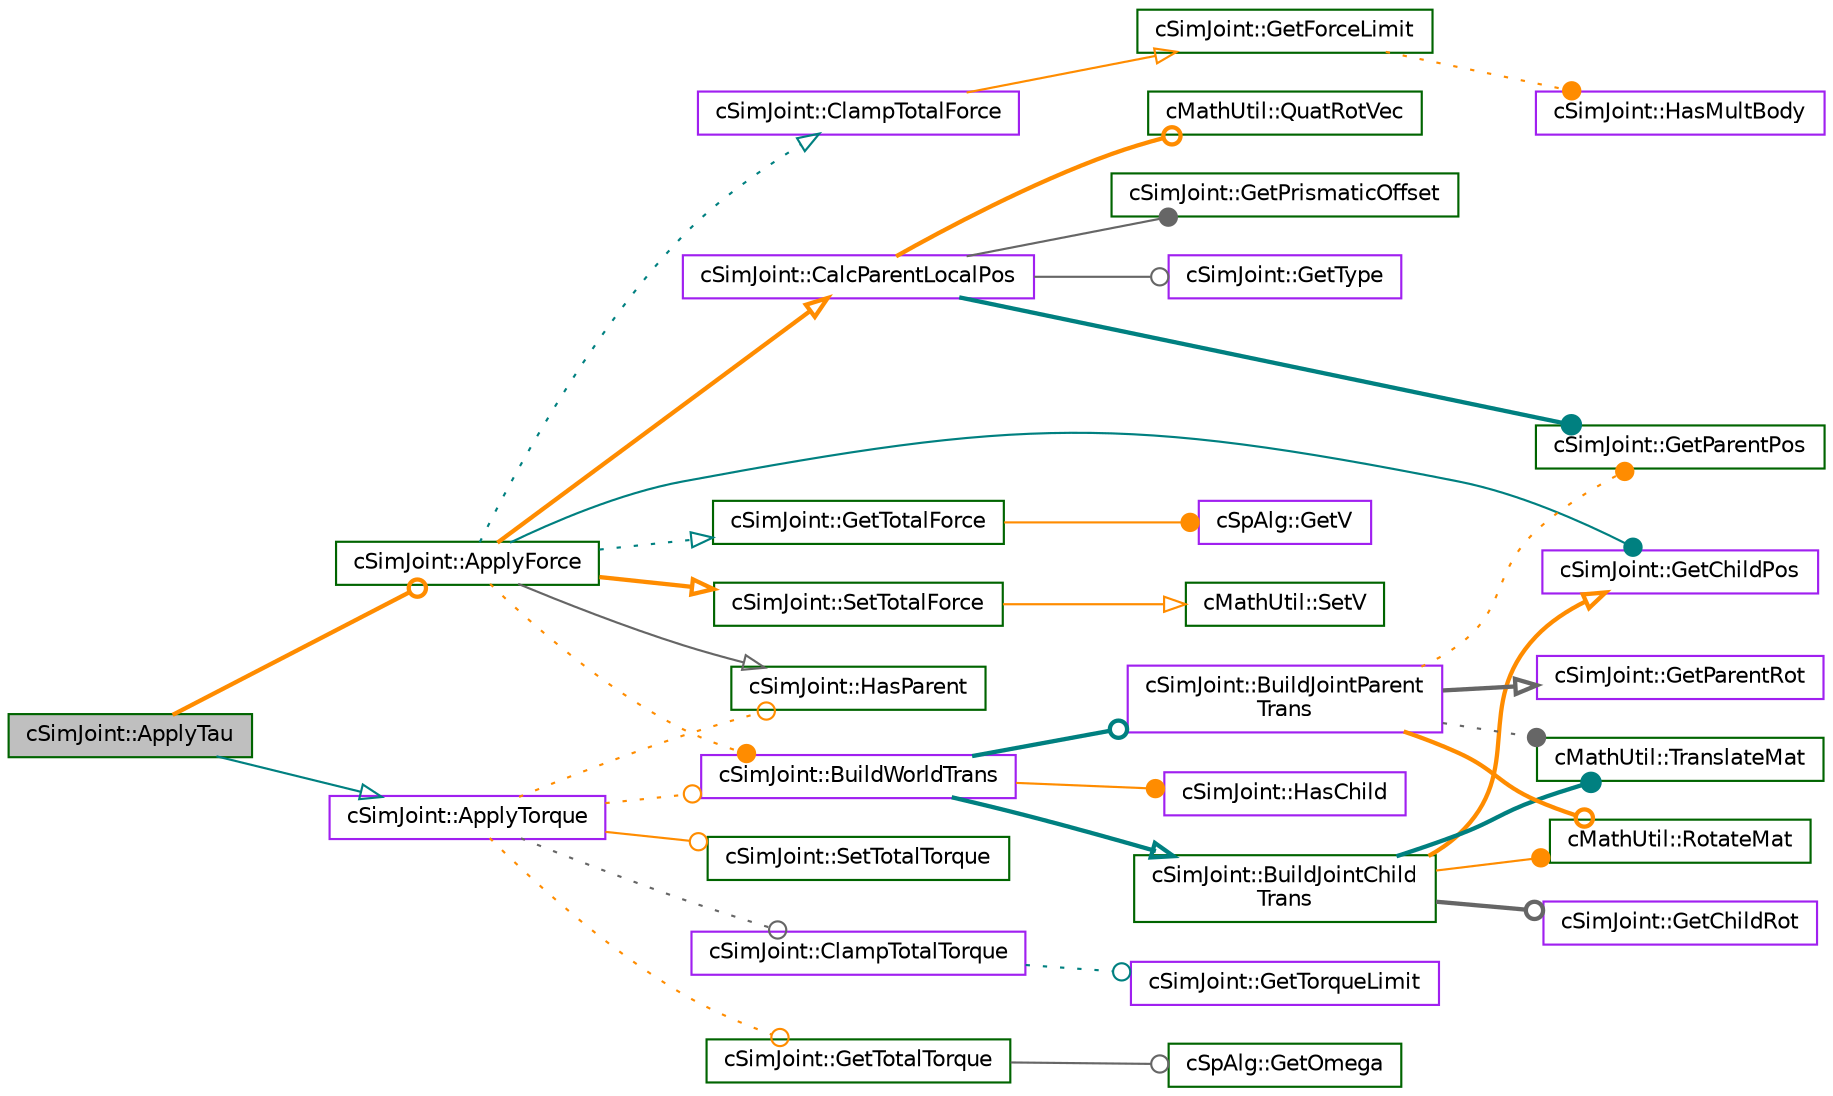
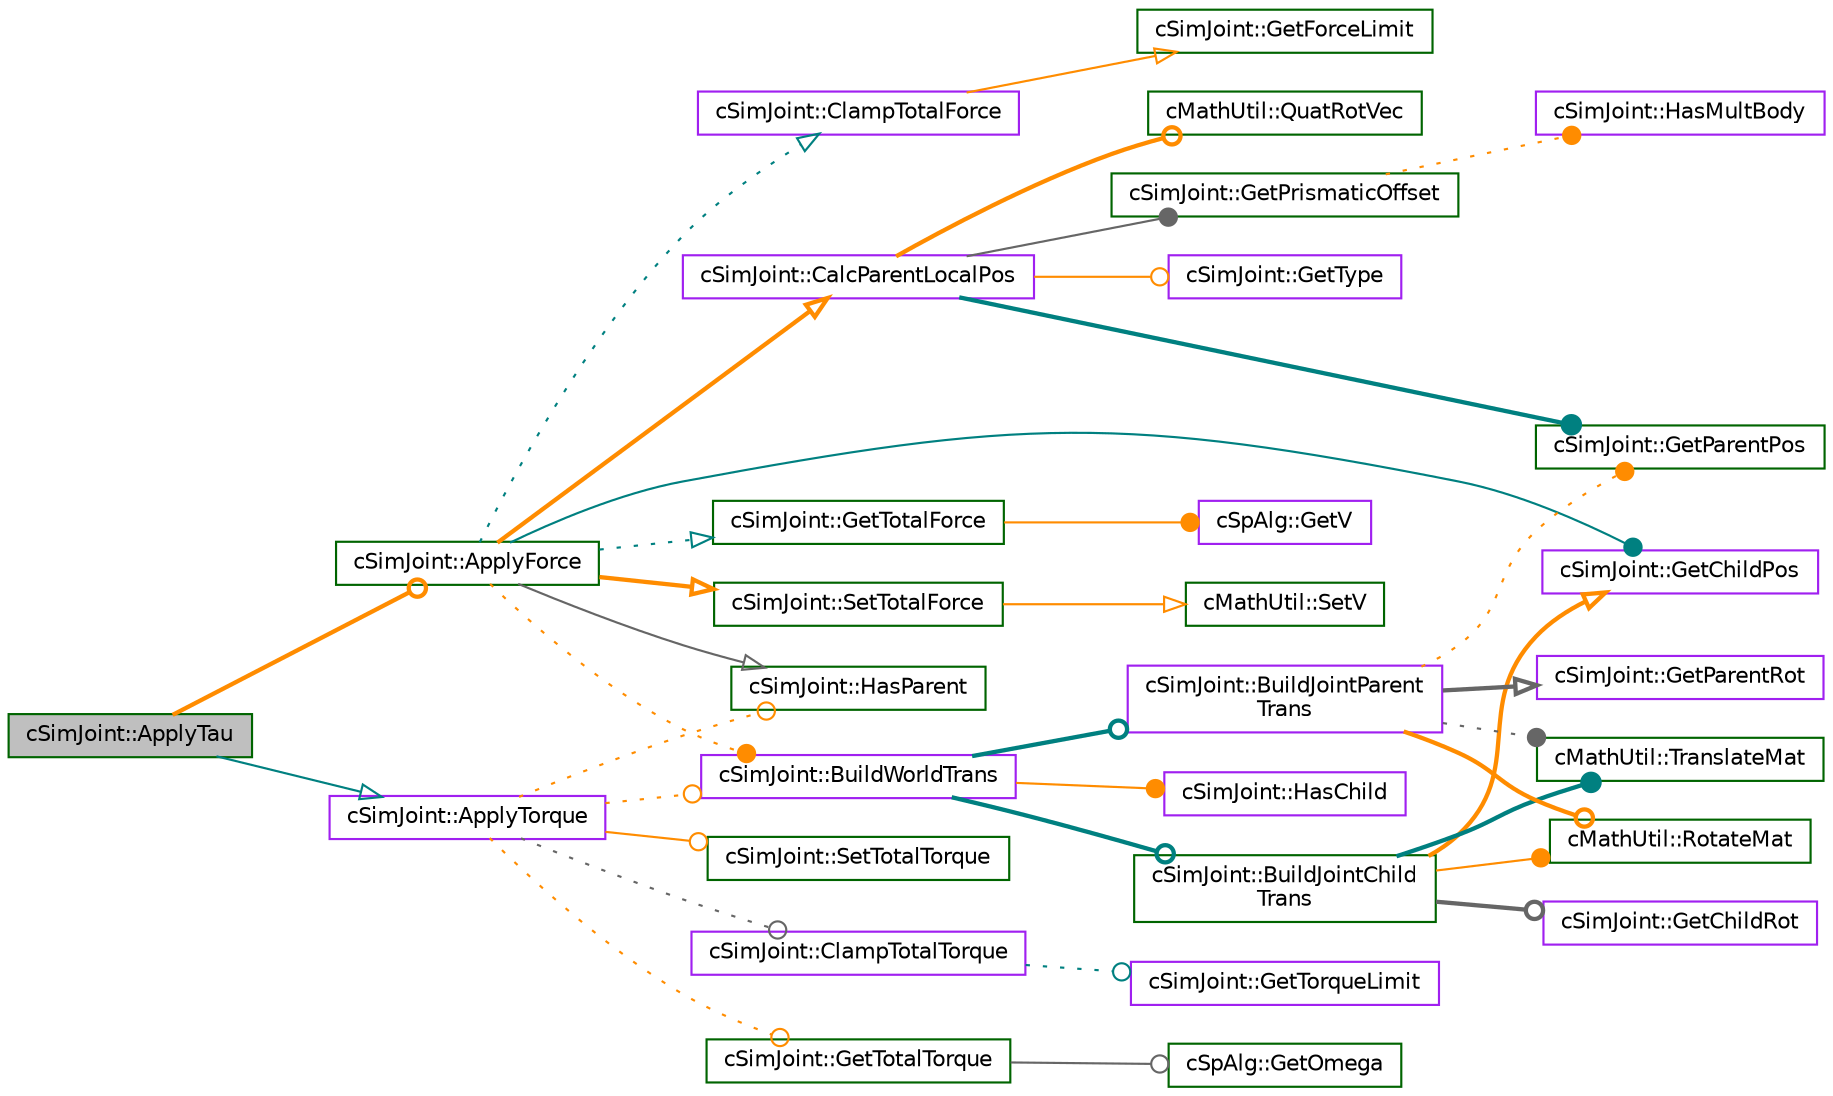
edge "cSimJoint::GetForceLimit" -> "cSimJoint::HasMultBody": now "cSimJoint::GetPrismaticOffset" -> "cSimJoint::HasMultBody"
edge "cSimJoint::CalcParentLocalPos" -> "cSimJoint::GetType": color gray40 -> darkorange
edge "cSimJoint::BuildWorldTrans" -> "cSimJoint::BuildJointChild Trans": arrowhead onormal -> odot
